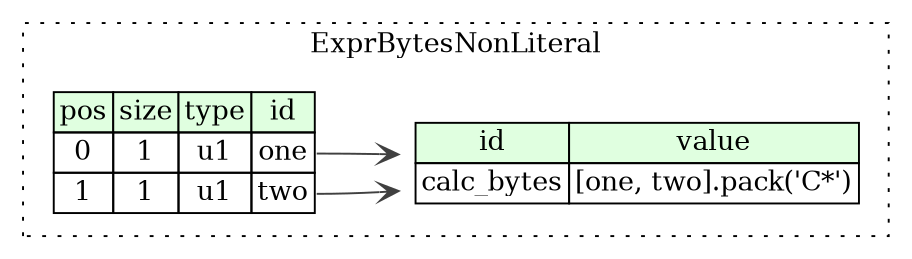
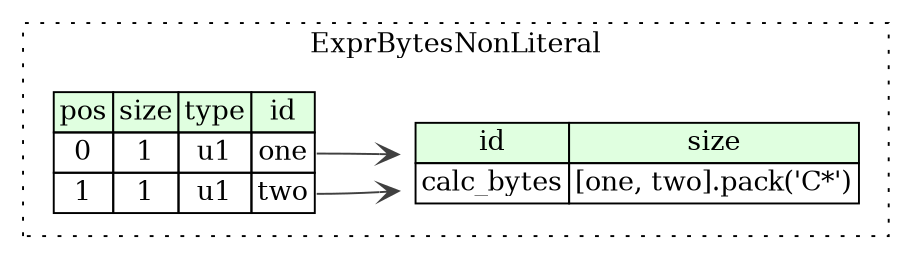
node "id": text "value" -> "size"
